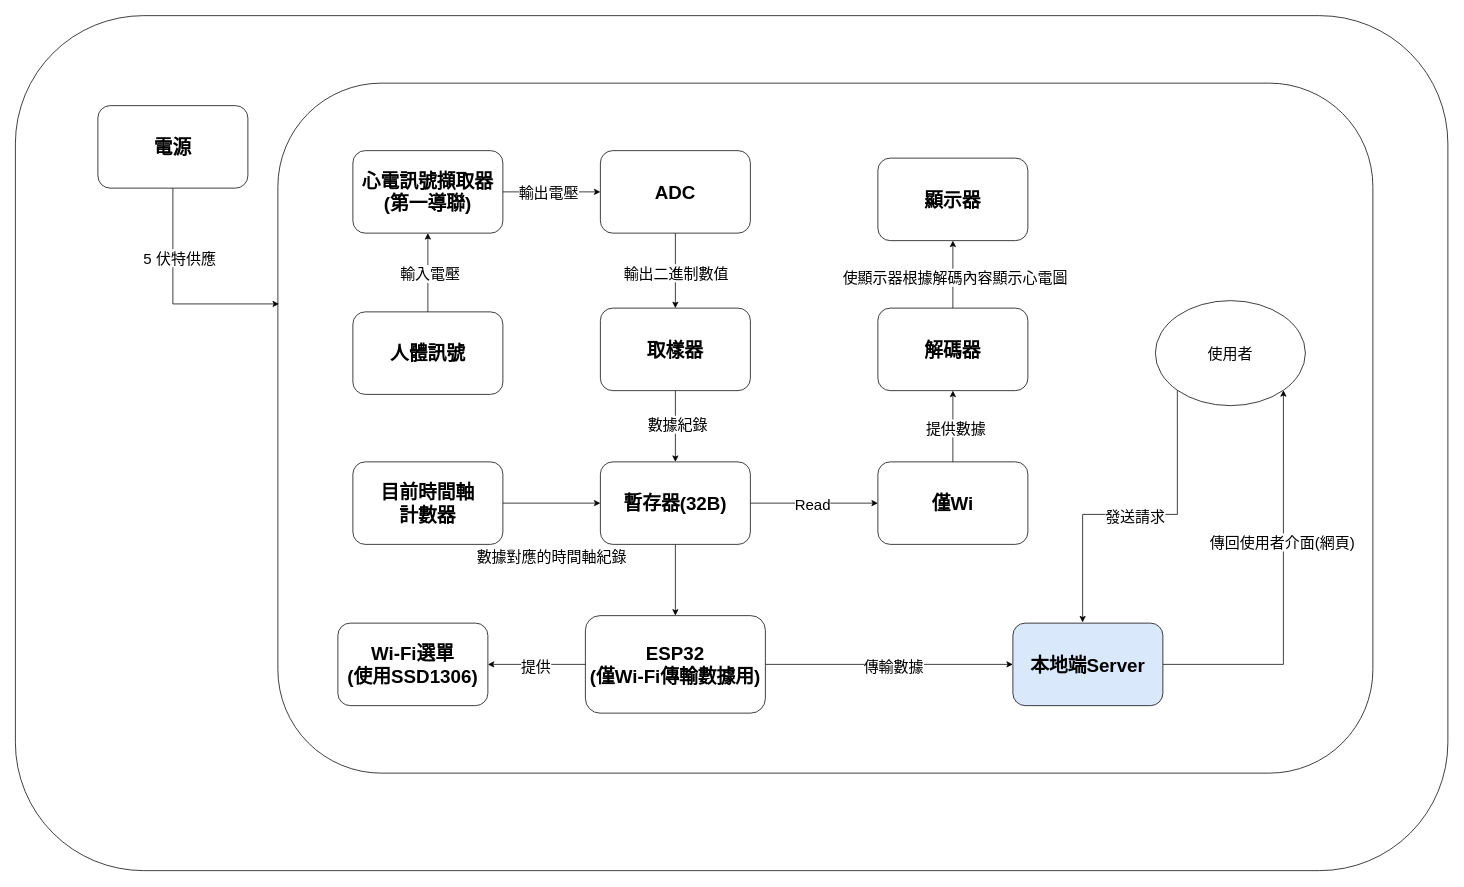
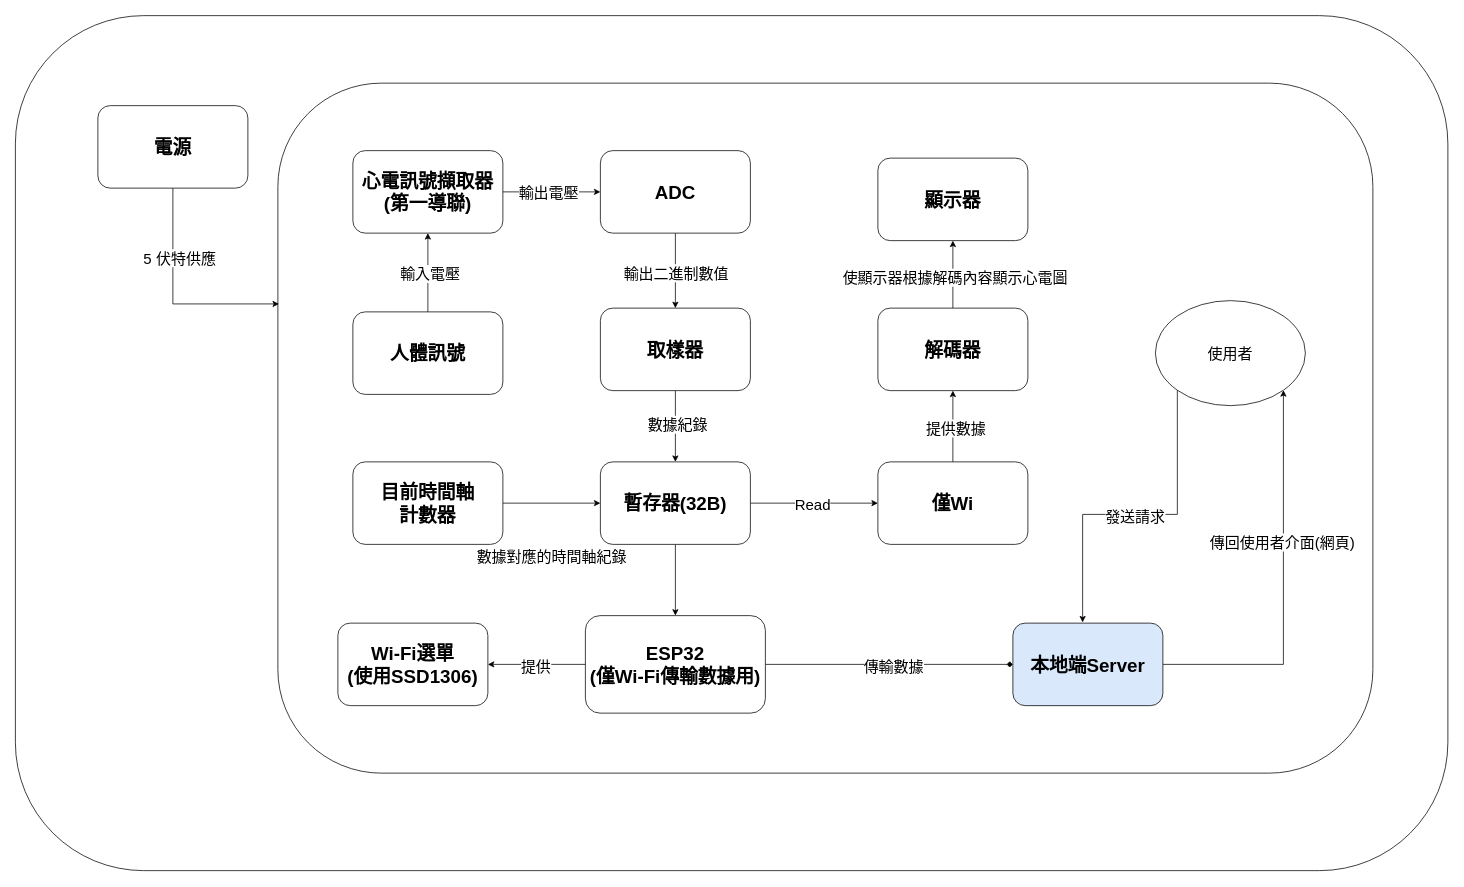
edge "ESP32 (僅Wi-Fi傳輸數據用)" -> "本地端Server": arrowhead classic -> diamond
